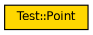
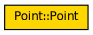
node "Test::Point": label "Test::Point" -> "Point::Point"
